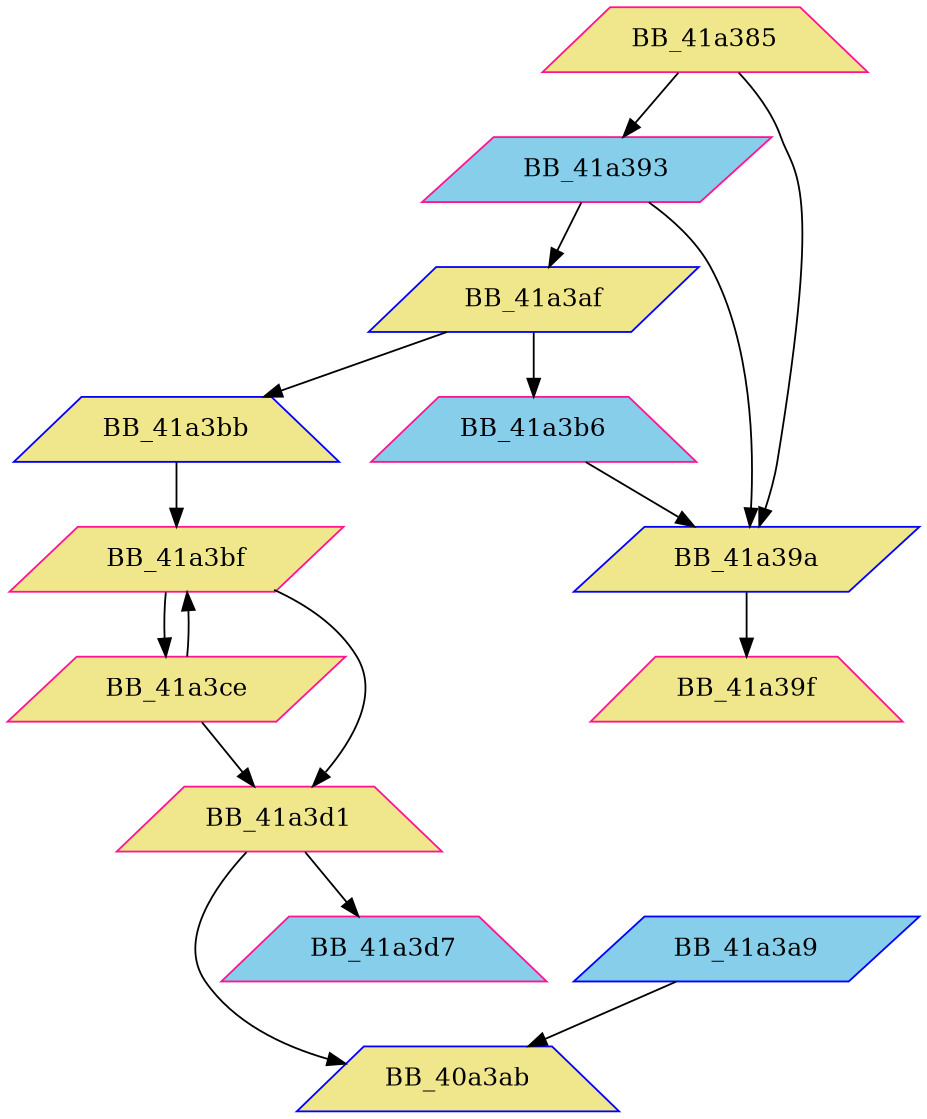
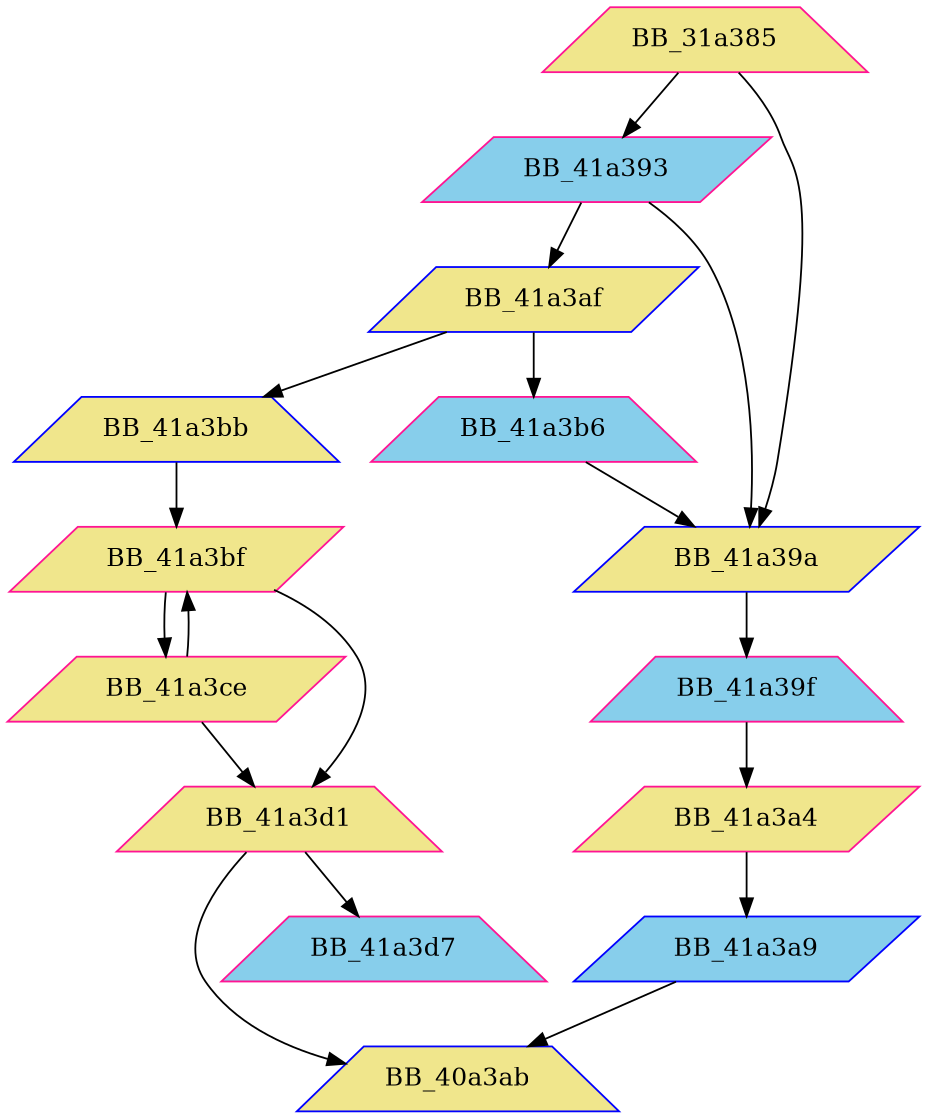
node "BB_41a385": label "BB_41a385" -> "BB_31a385"
node "BB_41a39f": fillcolor khaki -> skyblue
node "BB_41a3a4": added
